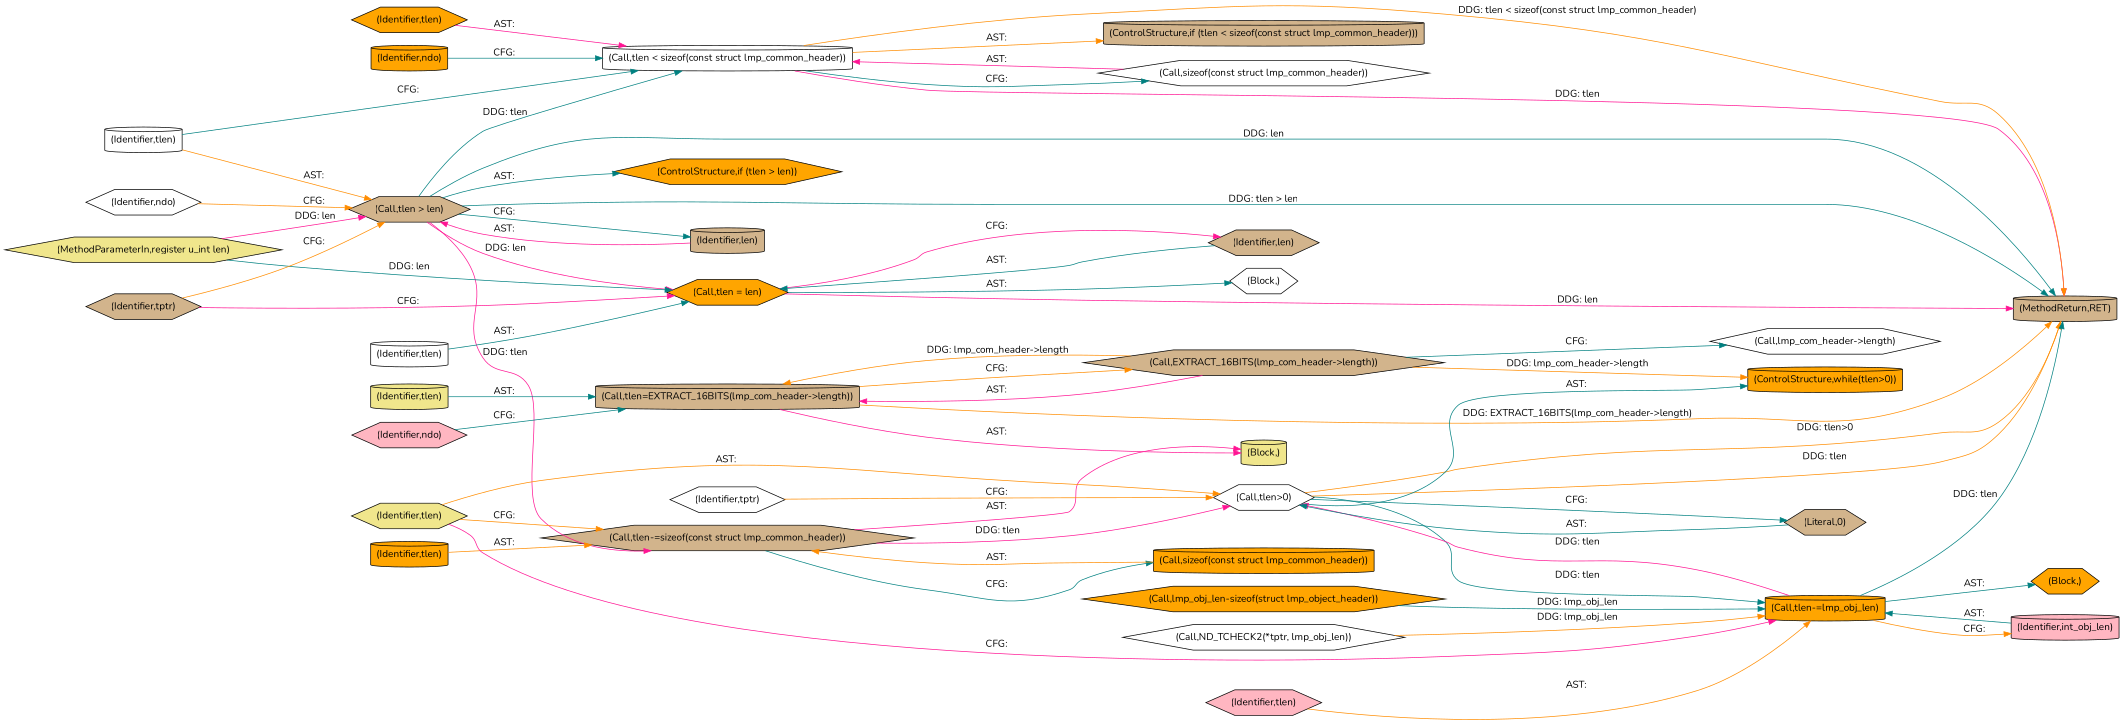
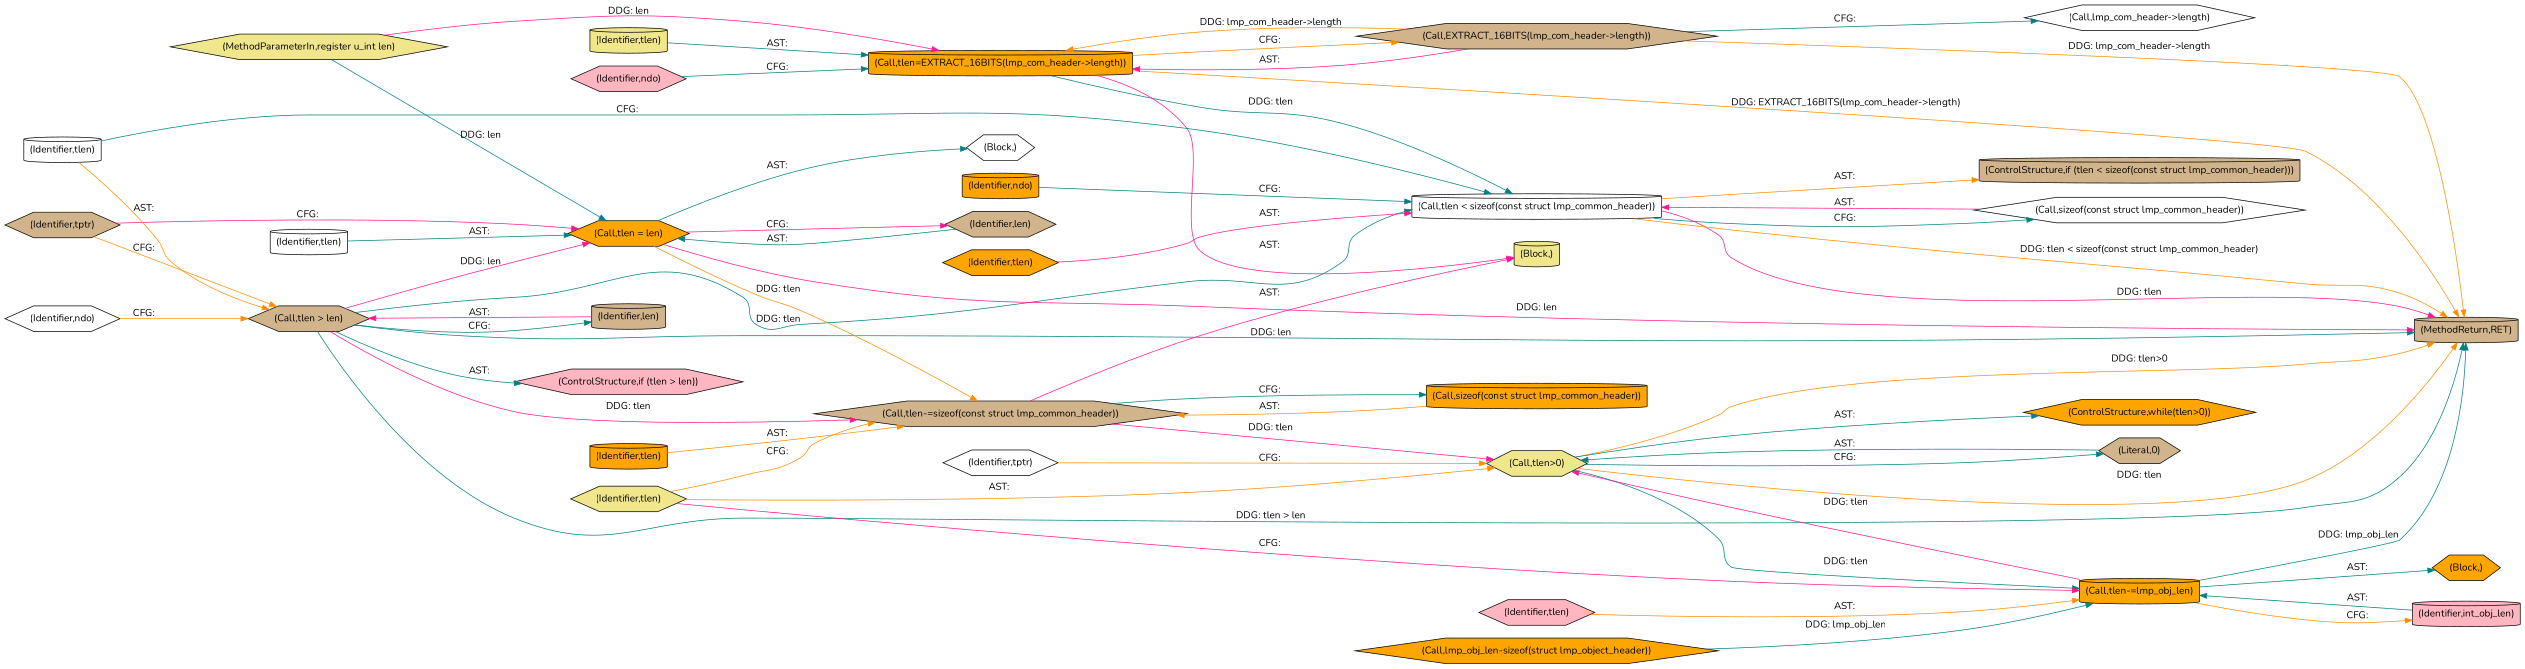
edge "(Call,tlen=EXTRACT_16BITS(lmp_com_header->length))" -> "(Call,tlen < sizeof(const struct lmp_common_header))": added, label "DDG: tlen"
node "(ControlStructure,if (tlen > len))": fillcolor orange -> lightpink
edge "(MethodParameterIn,register u_int len)" -> "(Call,tlen > len)": now "(MethodParameterIn,register u_int len)" -> "(Call,tlen=EXTRACT_16BITS(lmp_com_header->length))"
edge "(Call,tlen = len)" -> "(Call,tlen-=sizeof(const struct lmp_common_header))": added, label "DDG: tlen"
edge "(Call,EXTRACT_16BITS(lmp_com_header->length))" -> "(ControlStructure,while(tlen>0))": now "(Call,EXTRACT_16BITS(lmp_com_header->length))" -> "(MethodReturn,RET)"
node "(ControlStructure,while(tlen>0))": shape cylinder -> hexagon
node "(Call,tlen=EXTRACT_16BITS(lmp_com_header->length))": fillcolor tan -> orange
edge "(Call,tlen-=lmp_obj_len)" -> "(MethodReturn,RET)": label "DDG: tlen" -> "DDG: lmp_obj_len"
node "(Call,tlen>0)": fillcolor white -> khaki
node "(Call,ND_TCHECK2(*tptr, lmp_obj_len))": removed
